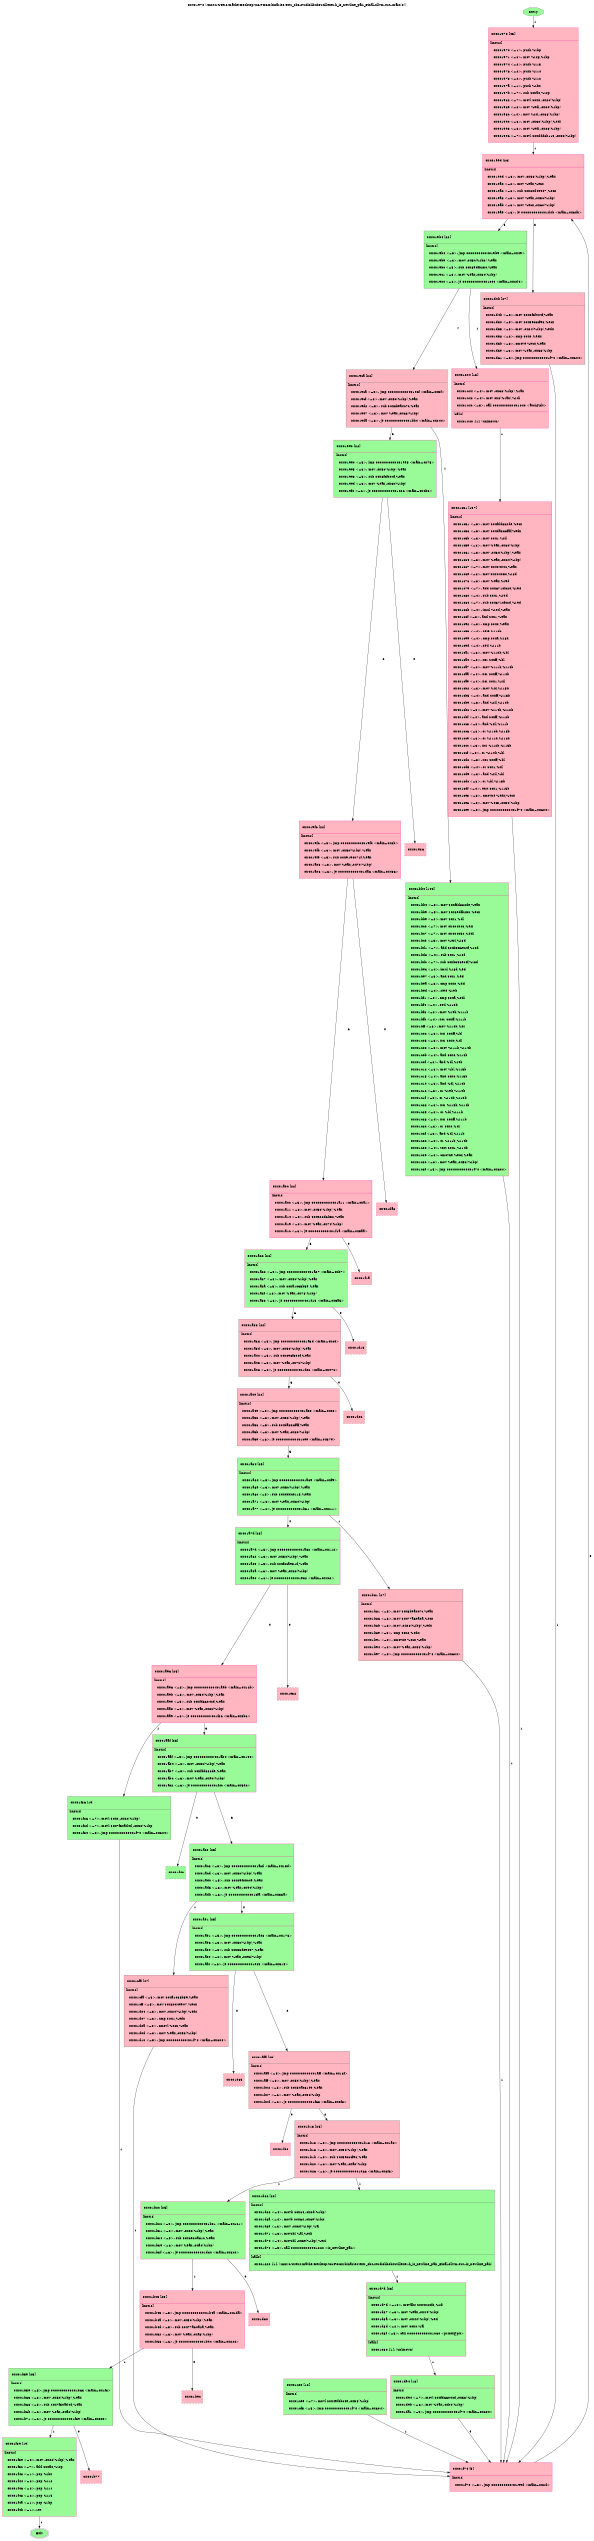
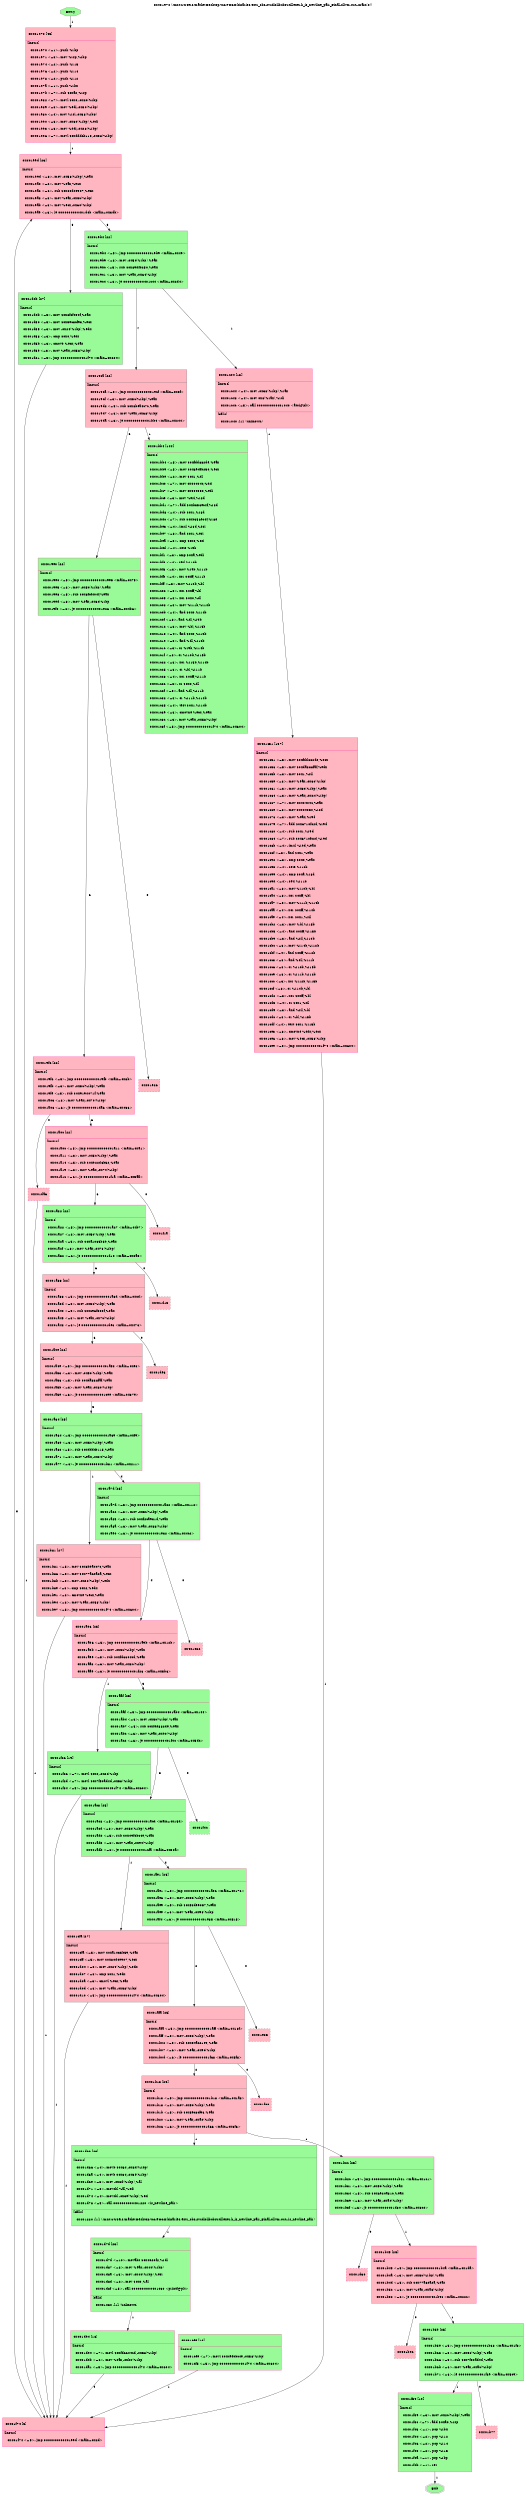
node "0x401d4b [27]": fillcolor lightpink -> palegreen
edge "0x401bb4 [144]" -> "0x401f74 [5]": now "0x401da6" -> "0x401f74 [5]"
